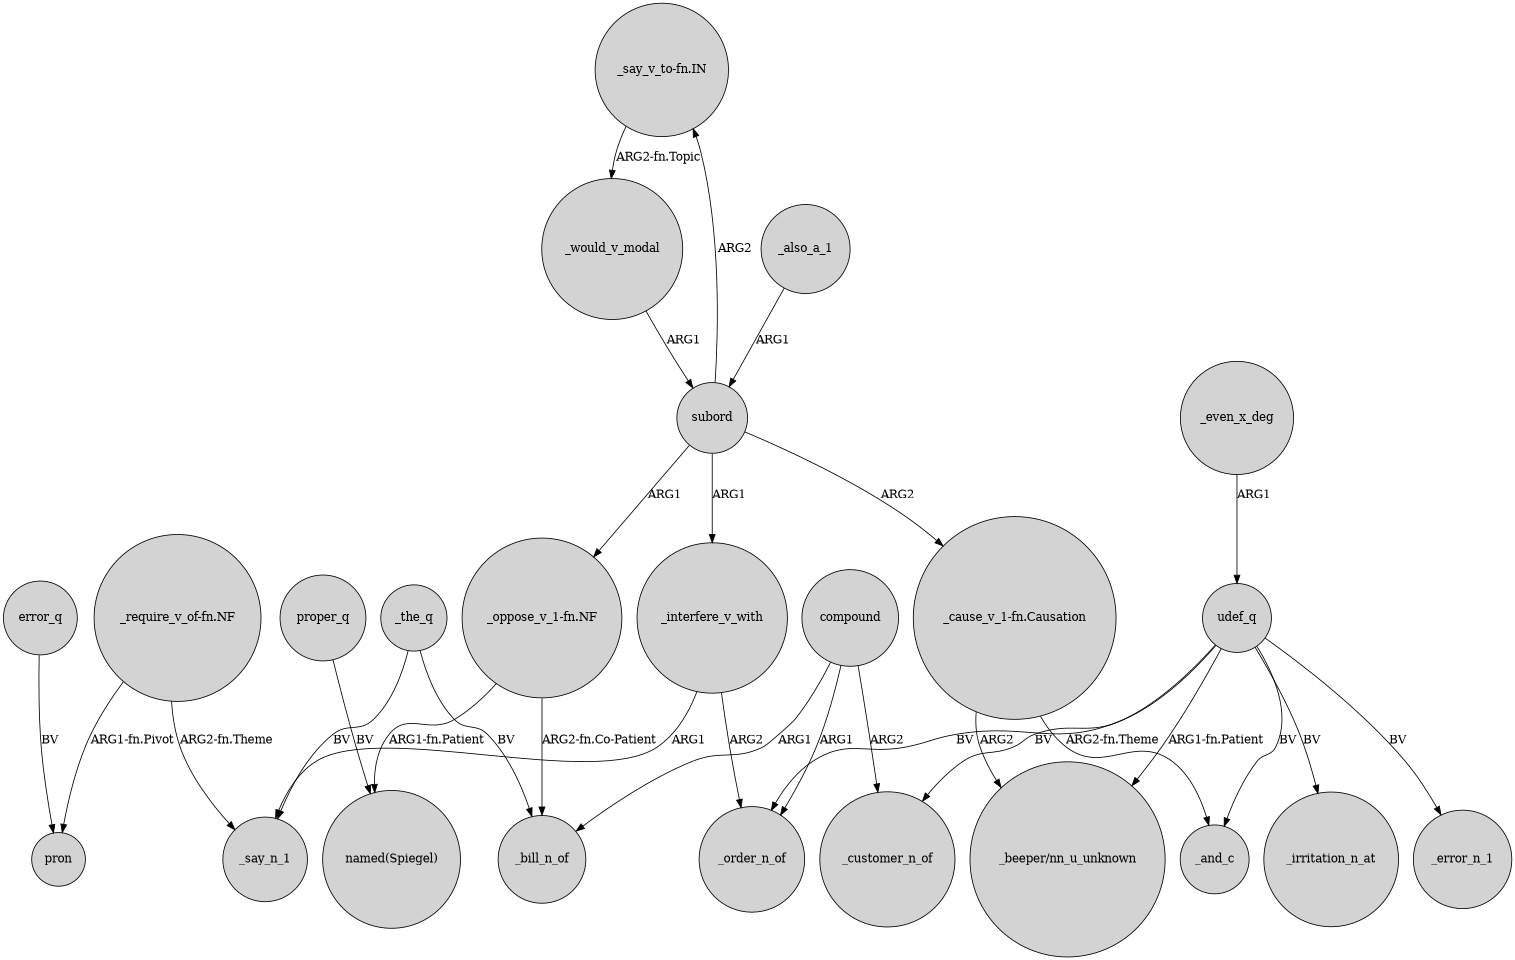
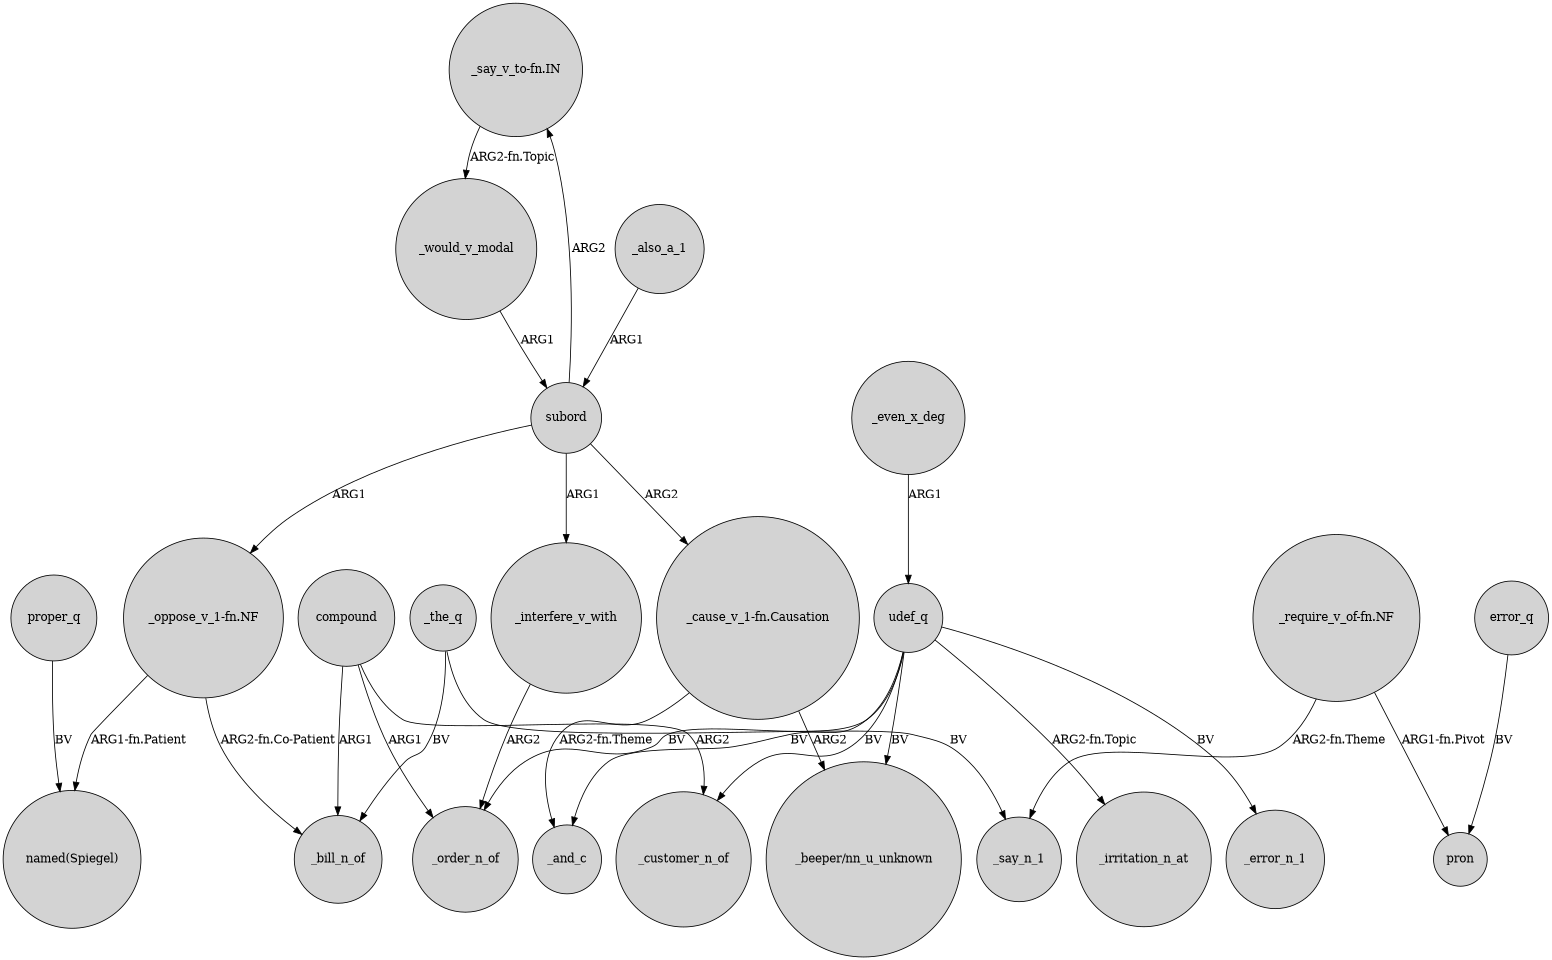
edge "udef_q" -> "_beeper/nn_u_unknown": label "ARG1-fn.Patient" -> "BV"
edge "udef_q" -> "_irritation_n_at": label "BV" -> "ARG2-fn.Topic"
edge "_interfere_v_with" -> "_say_n_1": removed, label "ARG1"
